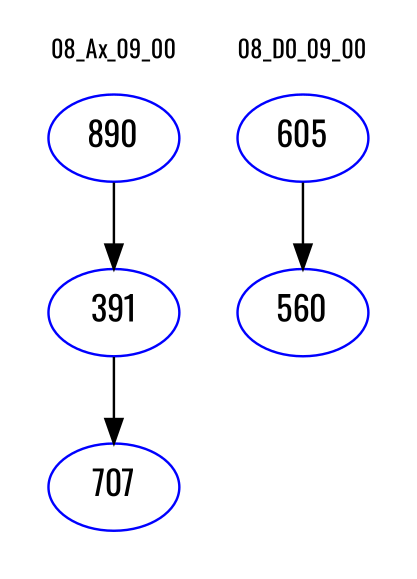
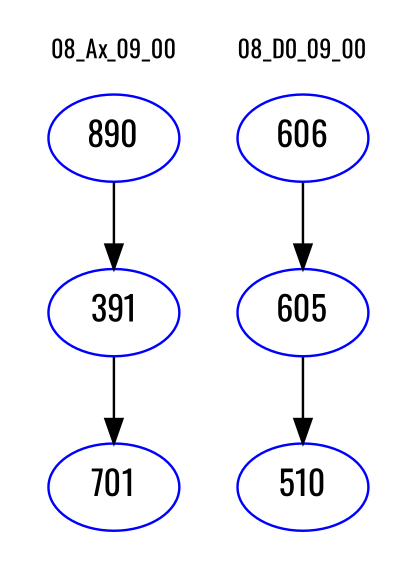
node "606": added
node "560": label "560" -> "510"
node "707": label "707" -> "701"
